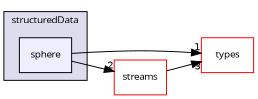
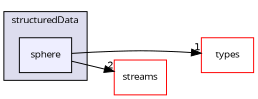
edge "streams" -> "types": removed
